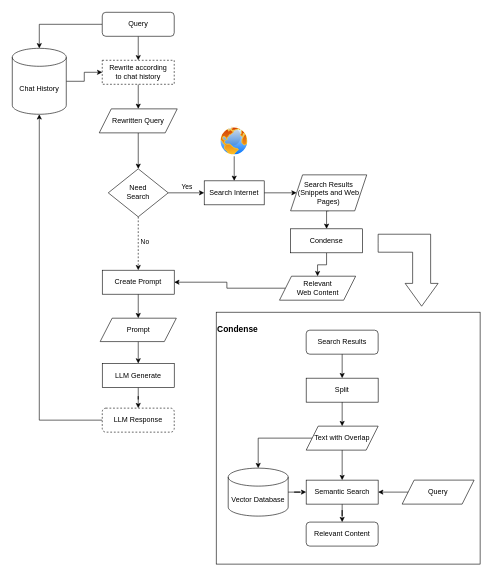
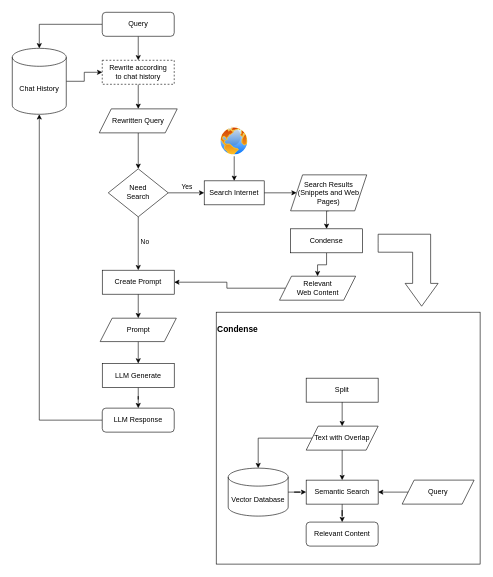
edge "Need Search" -> "Create Prompt": style dashed -> solid
node "Search Results": removed
edge "Search Results" -> "Split": removed
node "LLM Response": style dashed -> solid
